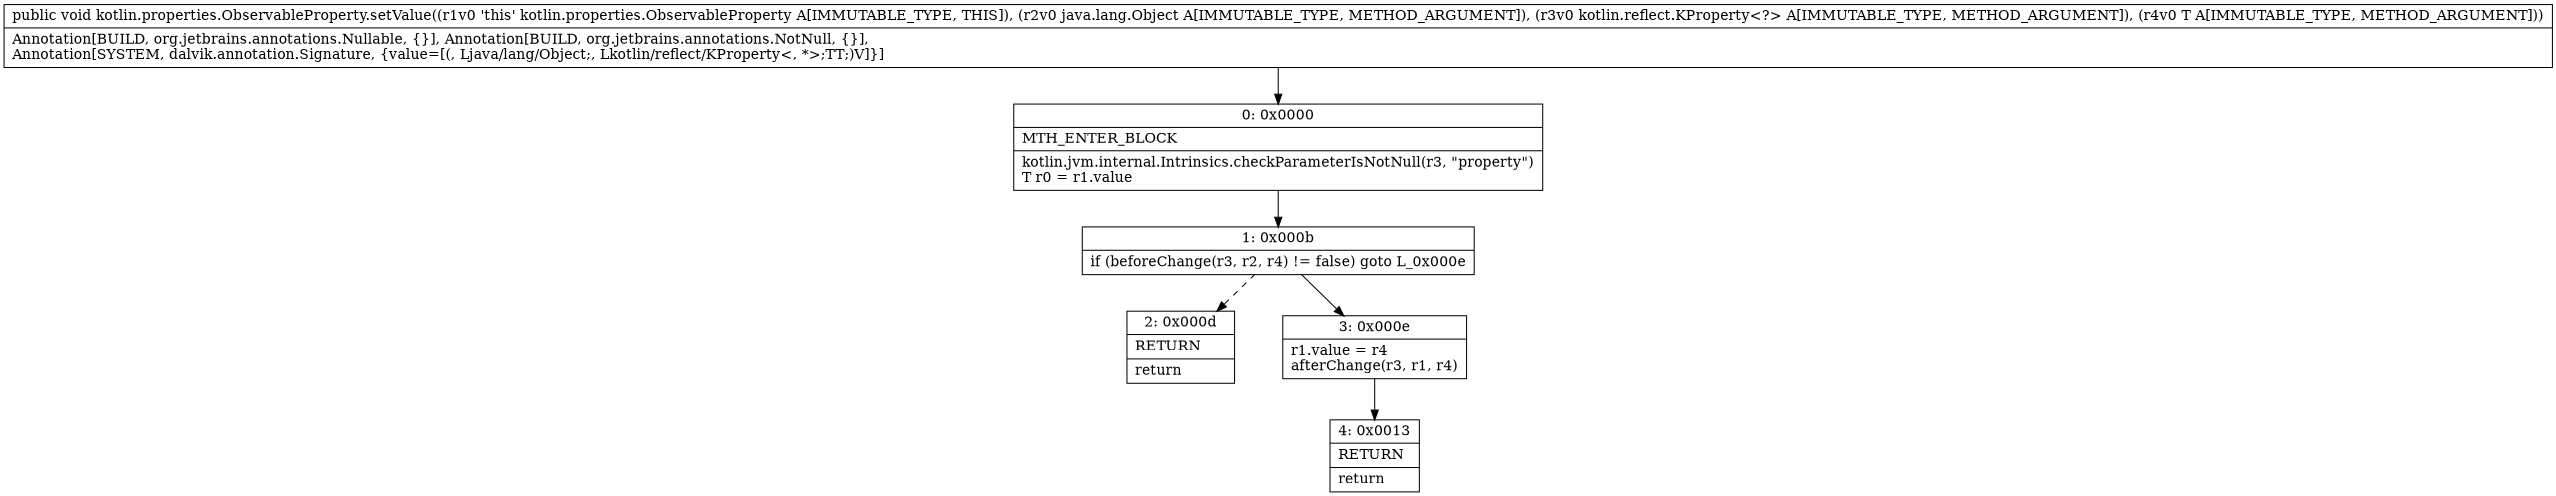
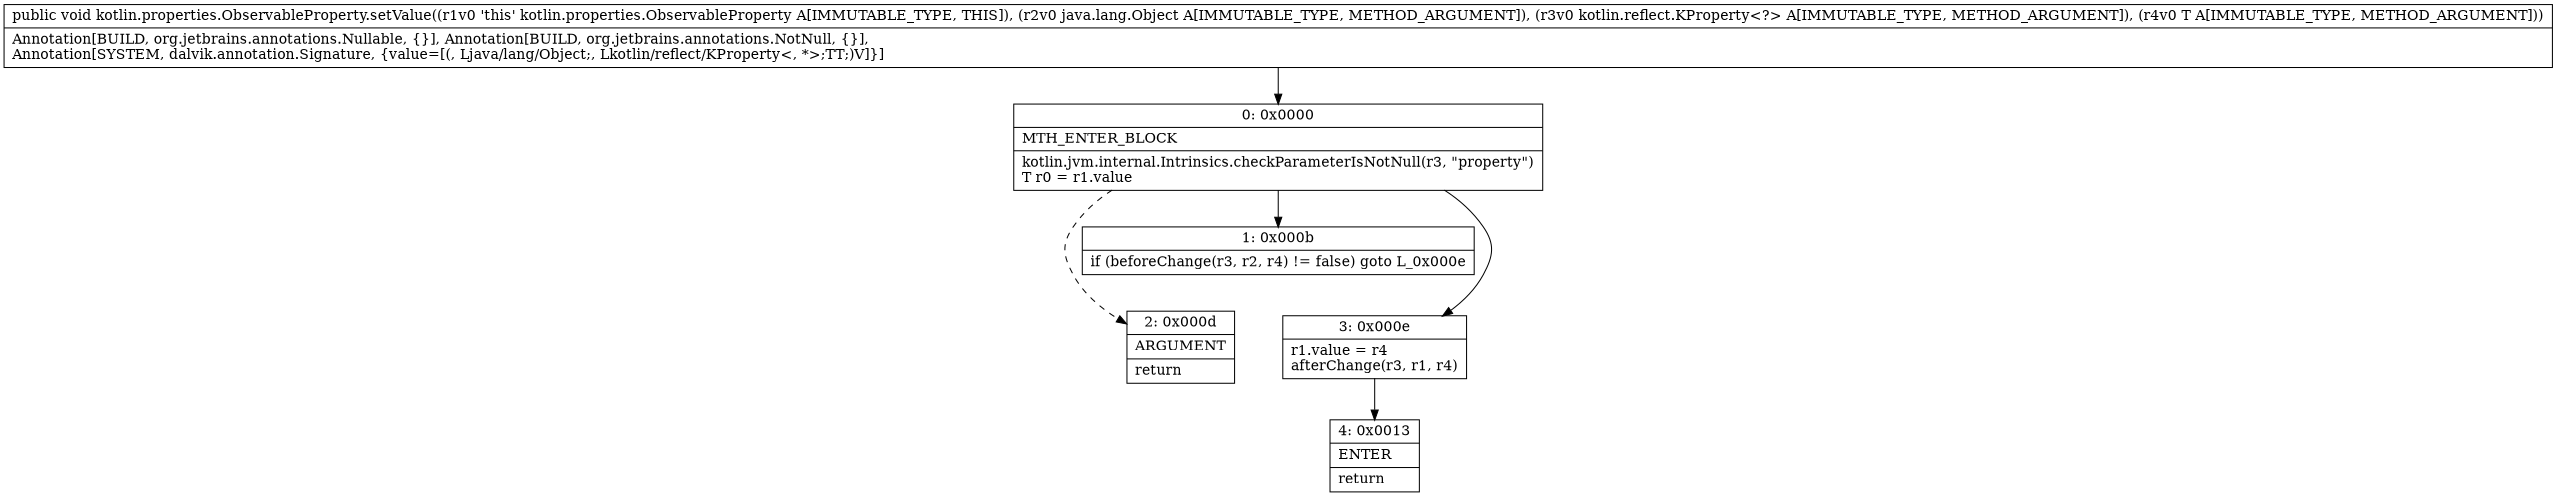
edge "1: 0x000b" -> "2: 0x000d": now "0: 0x0000" -> "2: 0x000d"
edge "1: 0x000b" -> "3: 0x000e": now "0: 0x0000" -> "3: 0x000e"
node "2: 0x000d": text "RETURN" -> "ARGUMENT"
node "4: 0x0013": text "RETURN" -> "ENTER"
